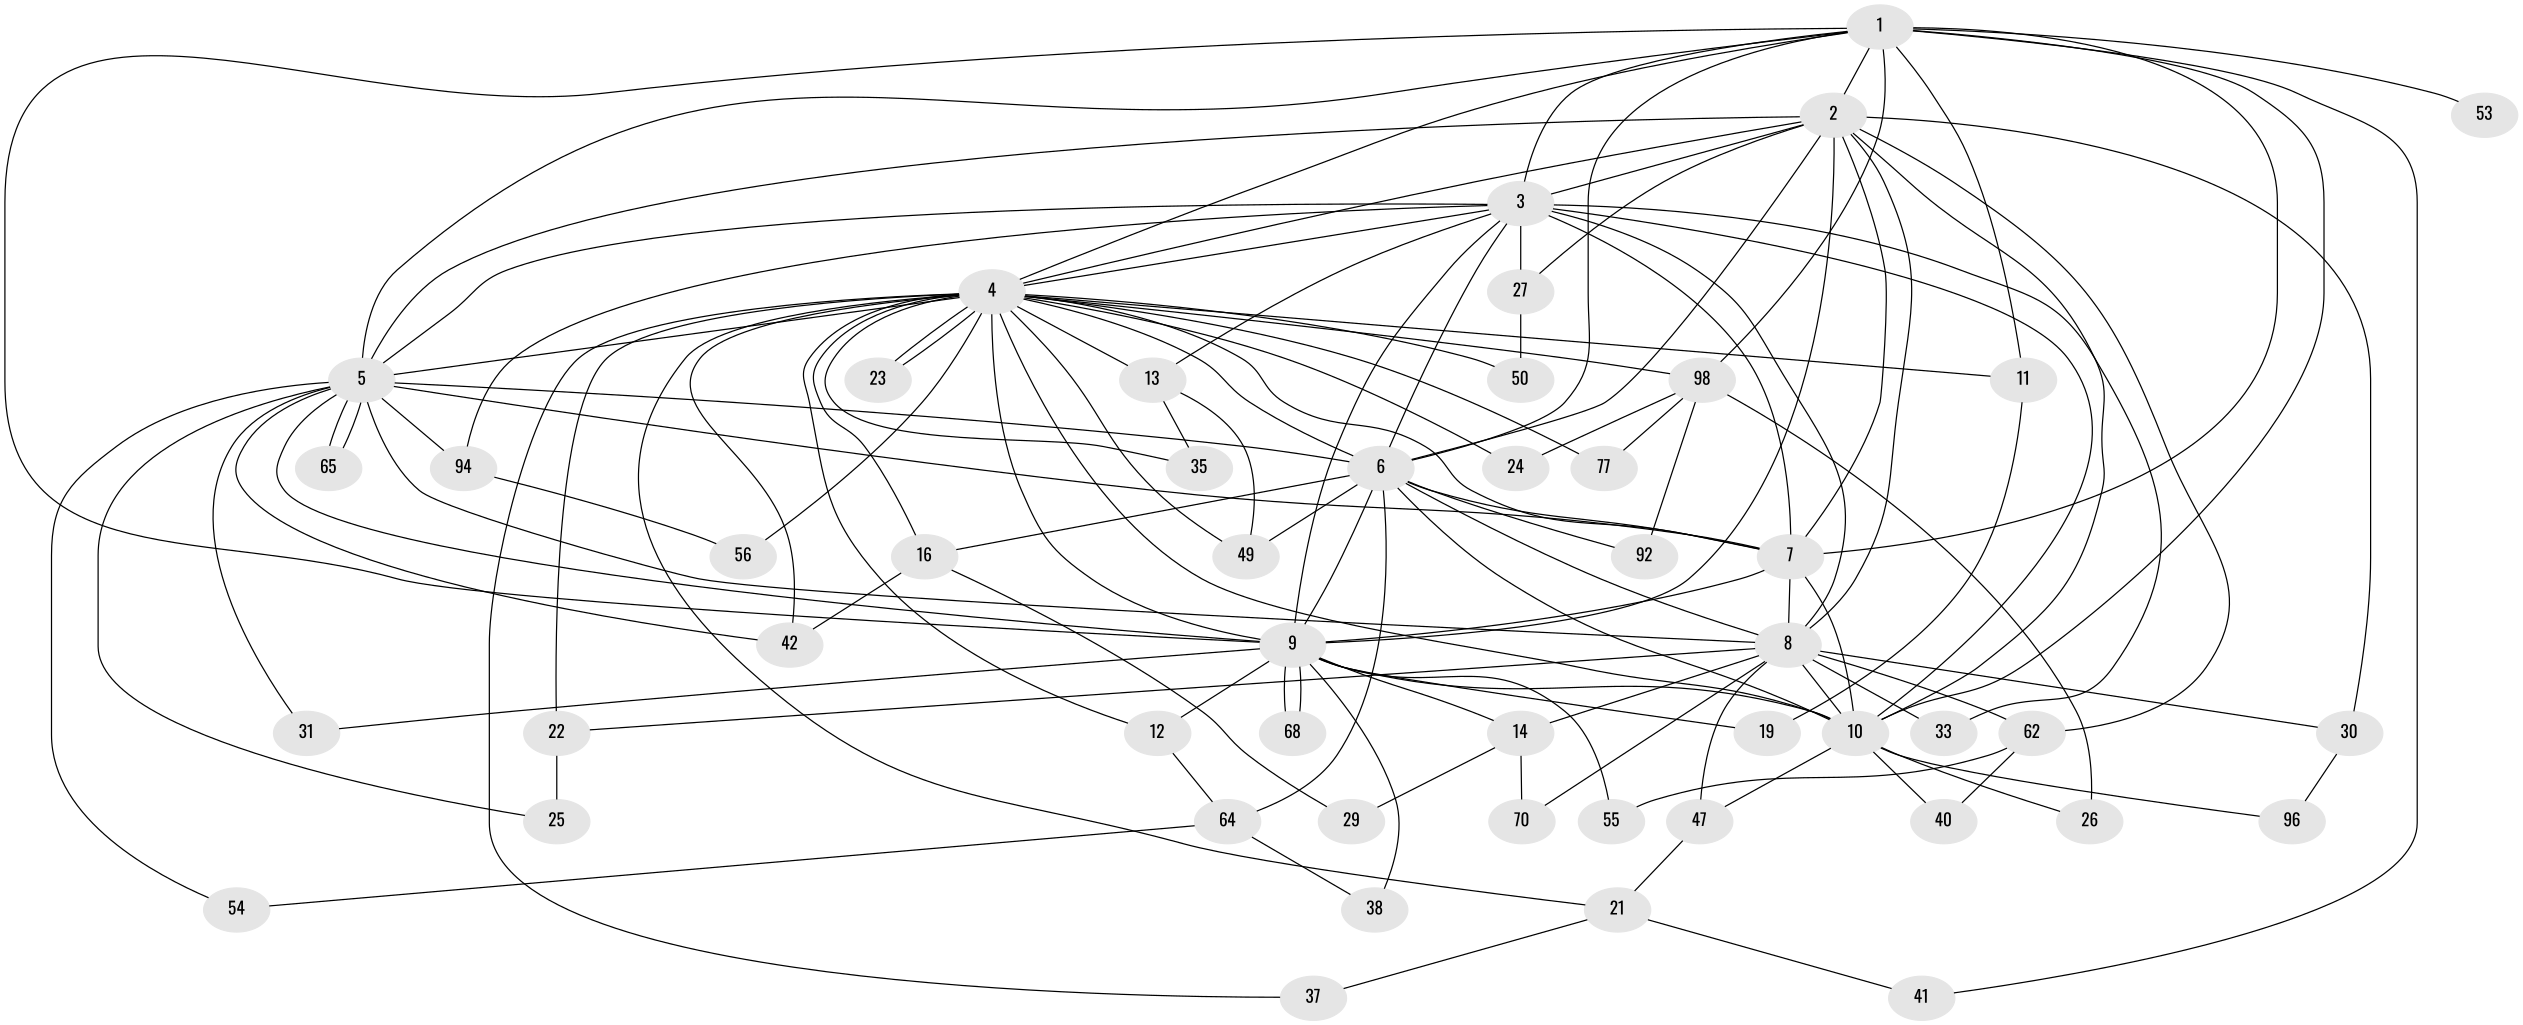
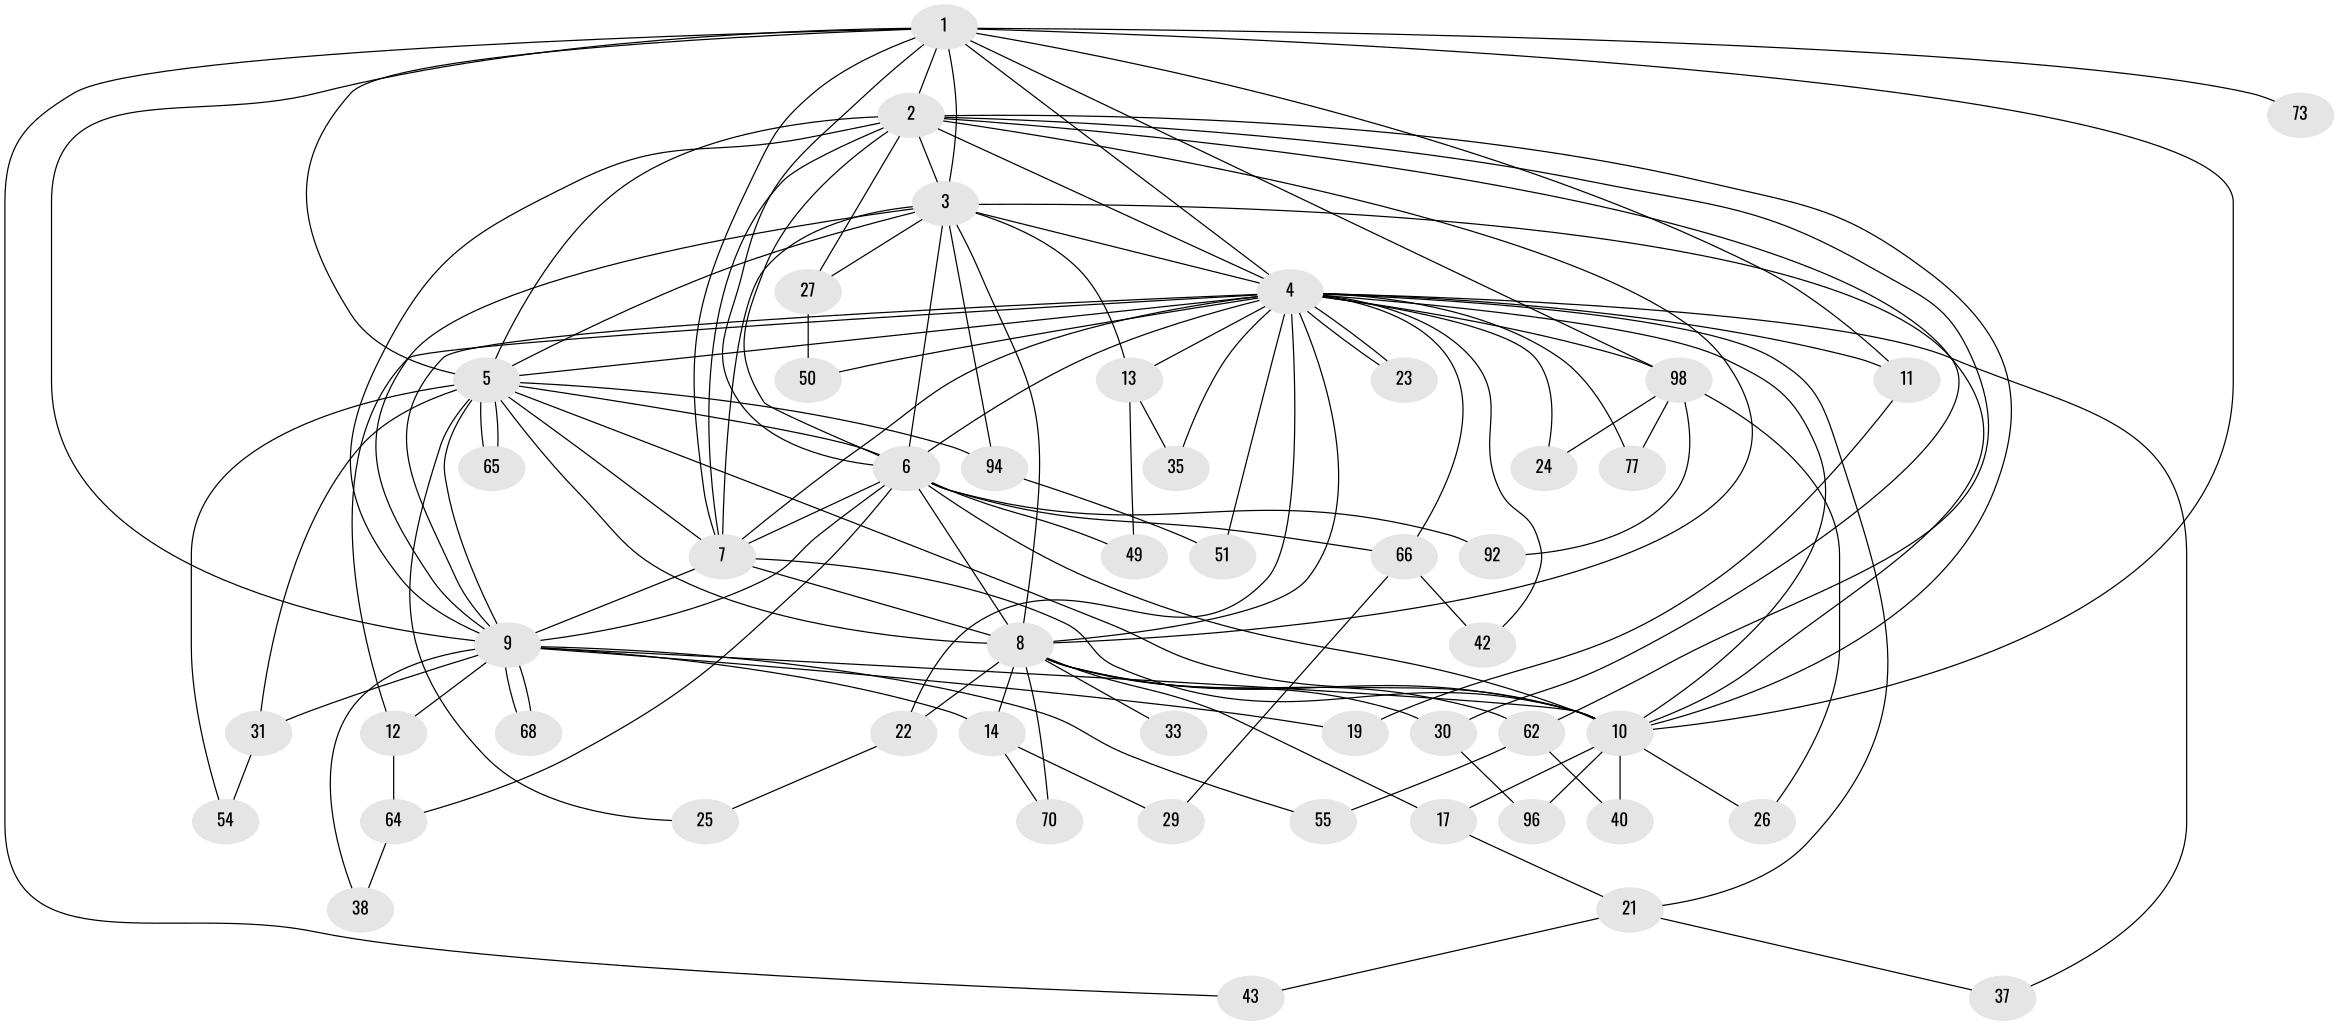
node "53": label "53" -> "73"
edge "3" -- "33": removed
edge "4" -- "49": now "4" -- "8"
node "56": label "56" -> "51"
node "16": label "16" -> "66"
edge "5" -- "42": now "5" -- "10"
node "47": label "47" -> "17"
edge "64" -- "54": now "31" -- "54"
node "41": label "41" -> "43"
